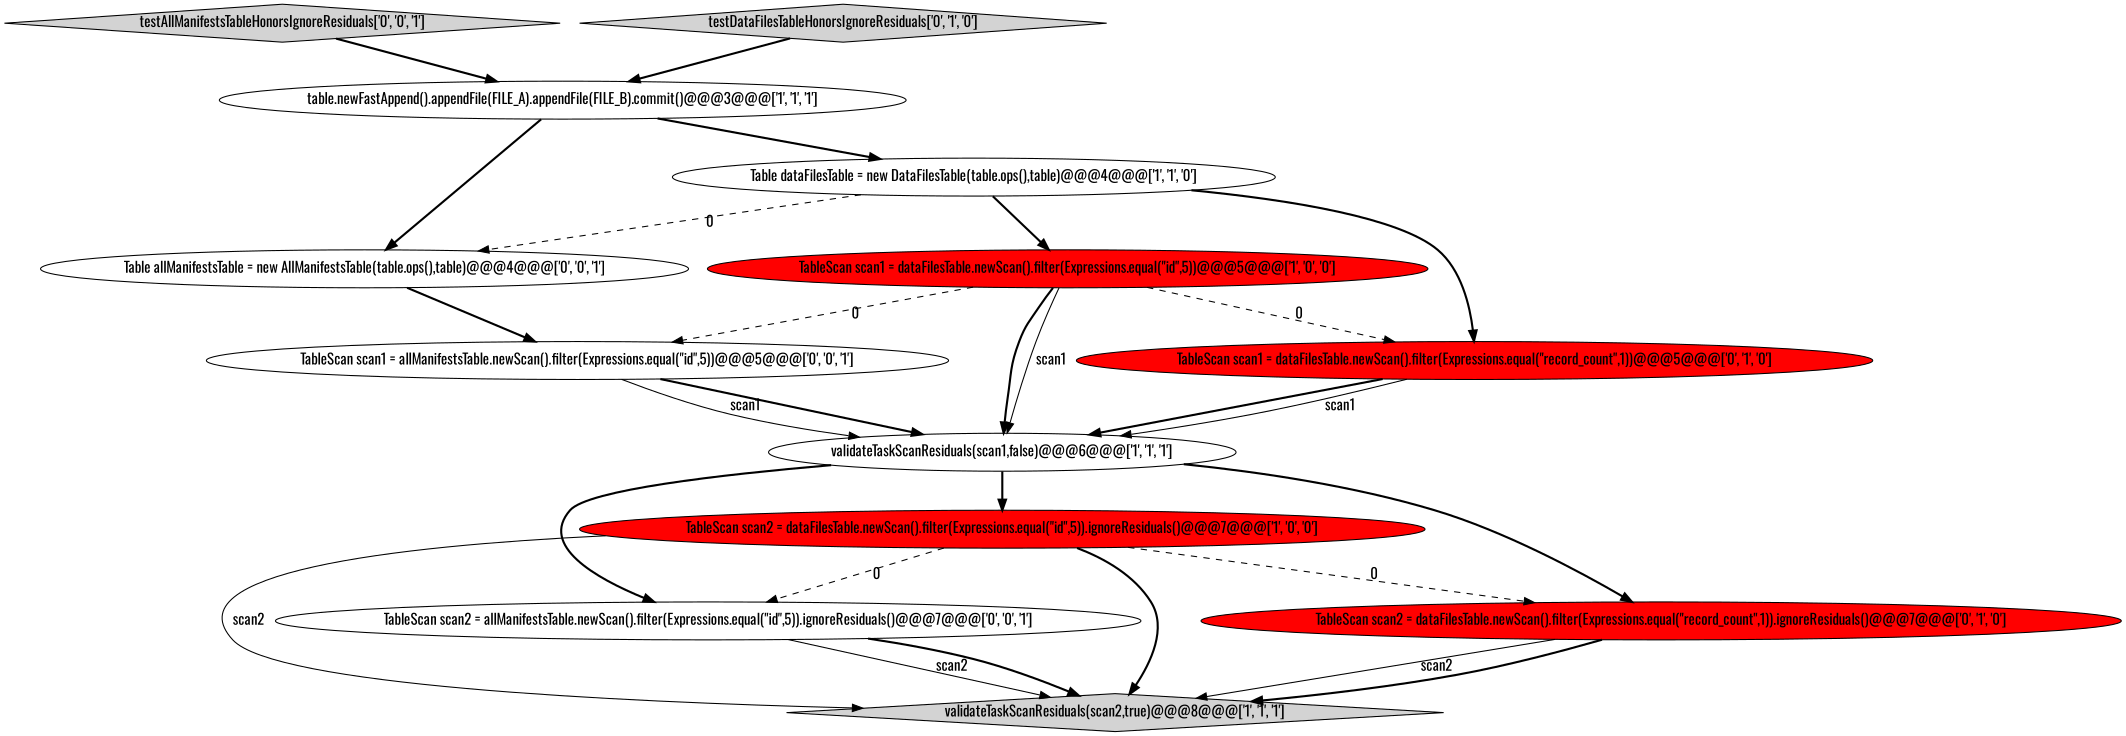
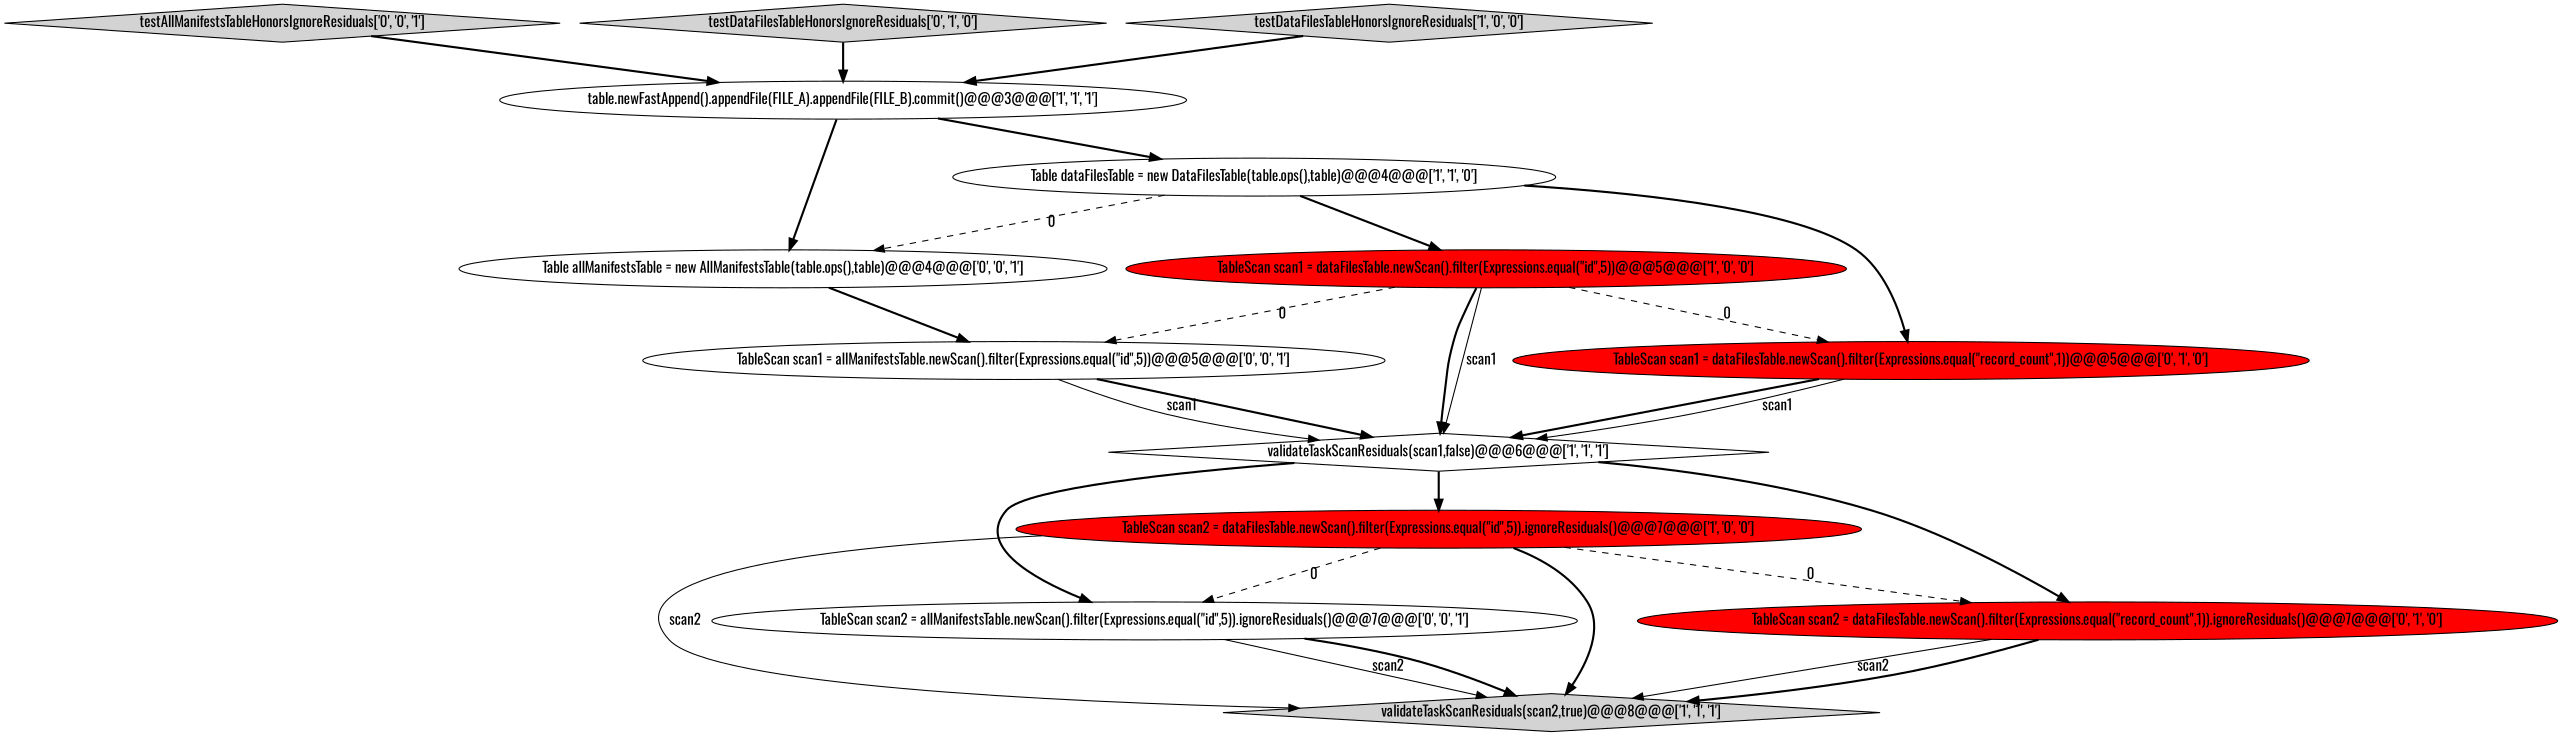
node "testDataFilesTableHonorsIgnoreResiduals['1', '0', '0']": added
node "validateTaskScanResiduals(scan1,false)@@@6@@@['1', '1', '1']": shape ellipse -> diamond
